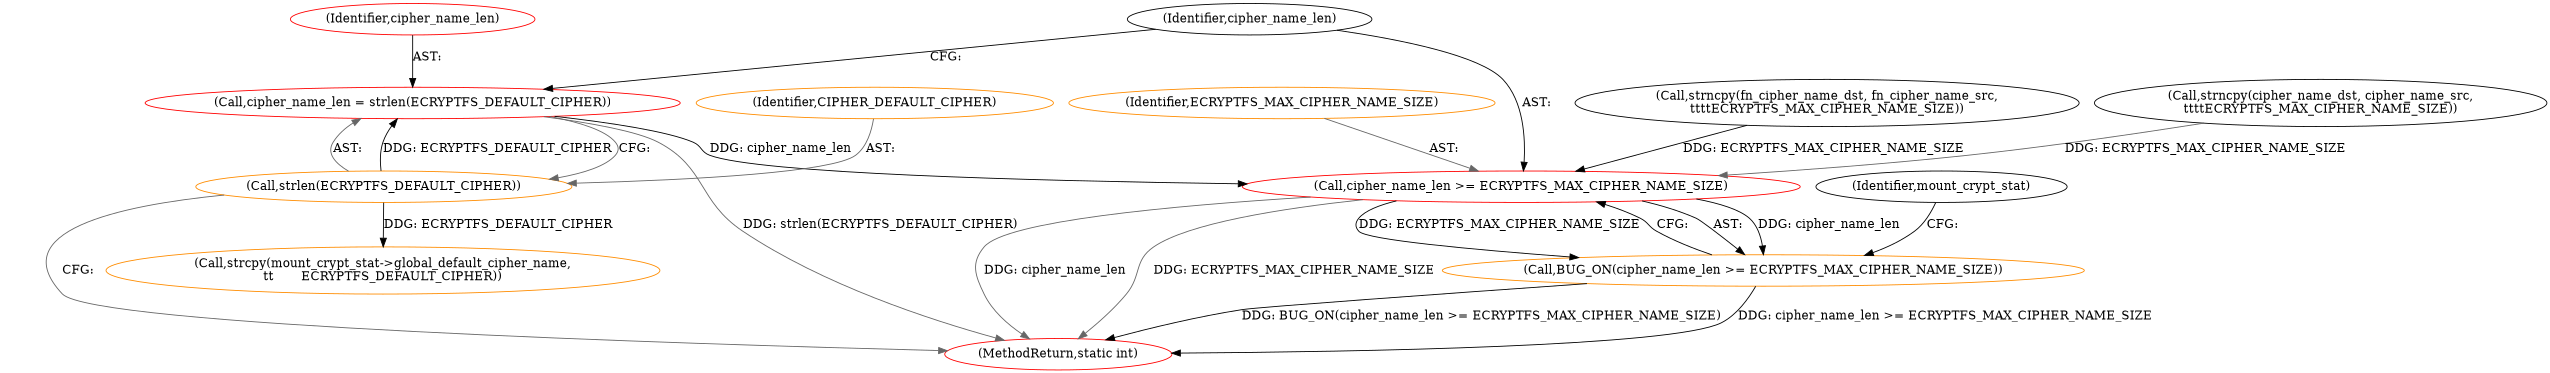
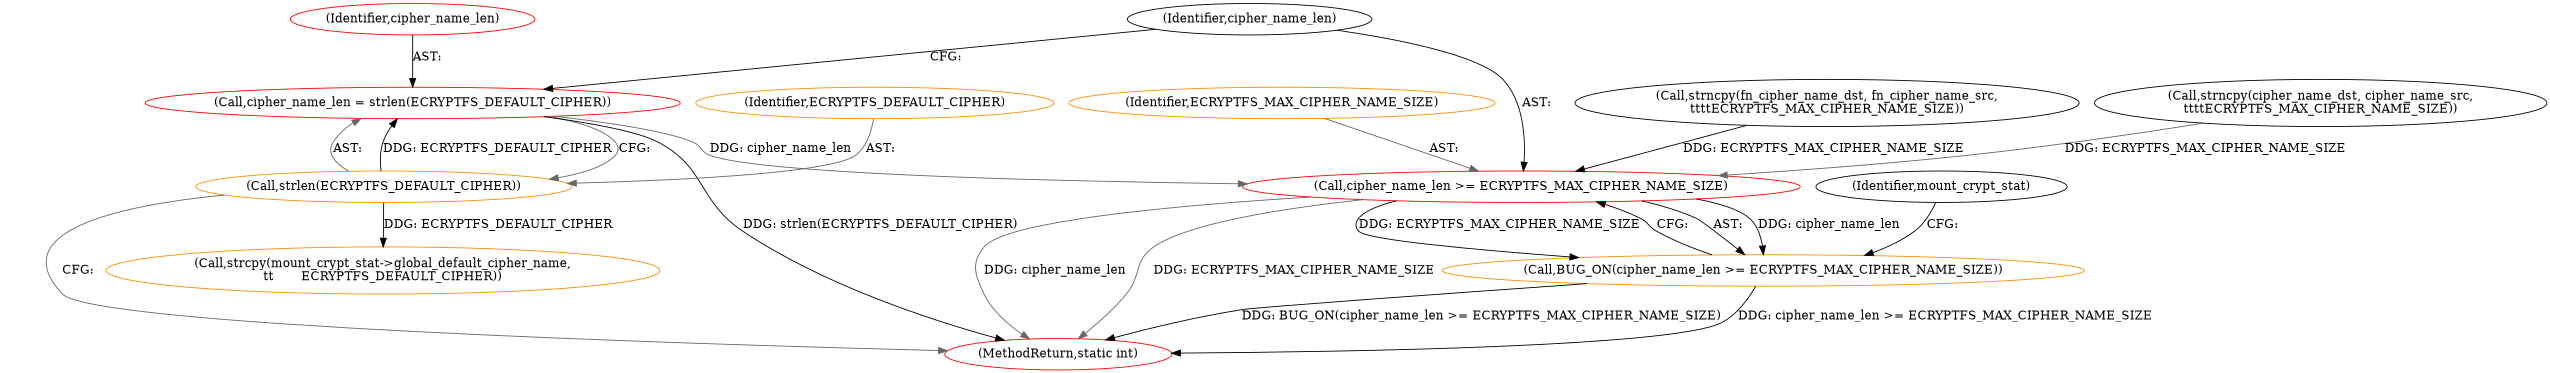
node "(Identifier,CIPHER_DEFAULT_CIPHER)": label "(Identifier,CIPHER_DEFAULT_CIPHER)" -> "(Identifier,ECRYPTFS_DEFAULT_CIPHER)"
edge "(Call,cipher_name_len = strlen(ECRYPTFS_DEFAULT_CIPHER))" -> "(Call,cipher_name_len >= ECRYPTFS_MAX_CIPHER_NAME_SIZE)": color black -> gray40
edge "(Call,cipher_name_len = strlen(ECRYPTFS_DEFAULT_CIPHER))" -> "(MethodReturn,static int)": color gray40 -> black
